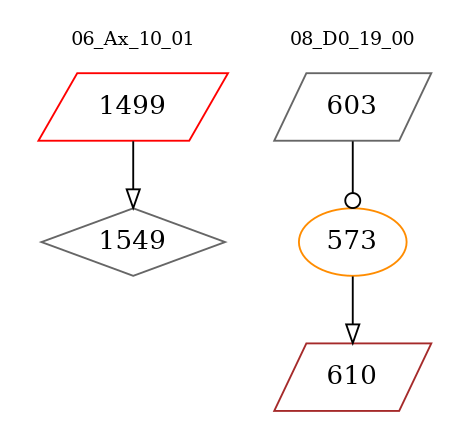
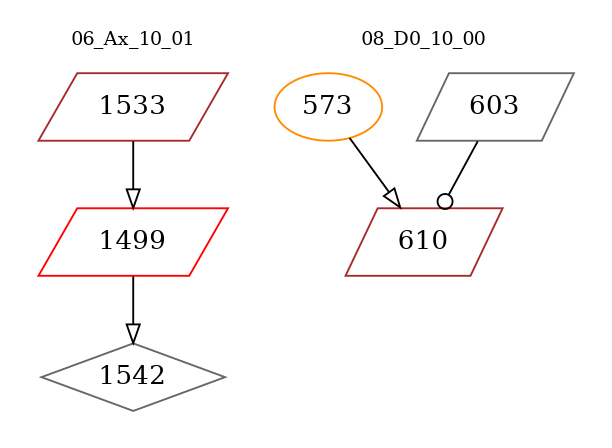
cluster "08_D0_19_00": label "08_D0_19_00" -> "08_D0_10_00"
node "1533": added
edge "603" -> "573": now "603" -> "610"
node "1549": label "1549" -> "1542"
